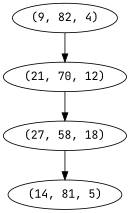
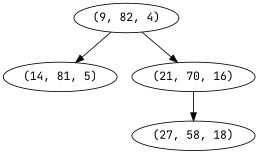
node "(21, 70, 12)": label "(21, 70, 12)" -> "(21, 70, 16)"
edge "(27, 58, 18)" -> "(14, 81, 5)": now "(9, 82, 4)" -> "(14, 81, 5)"
